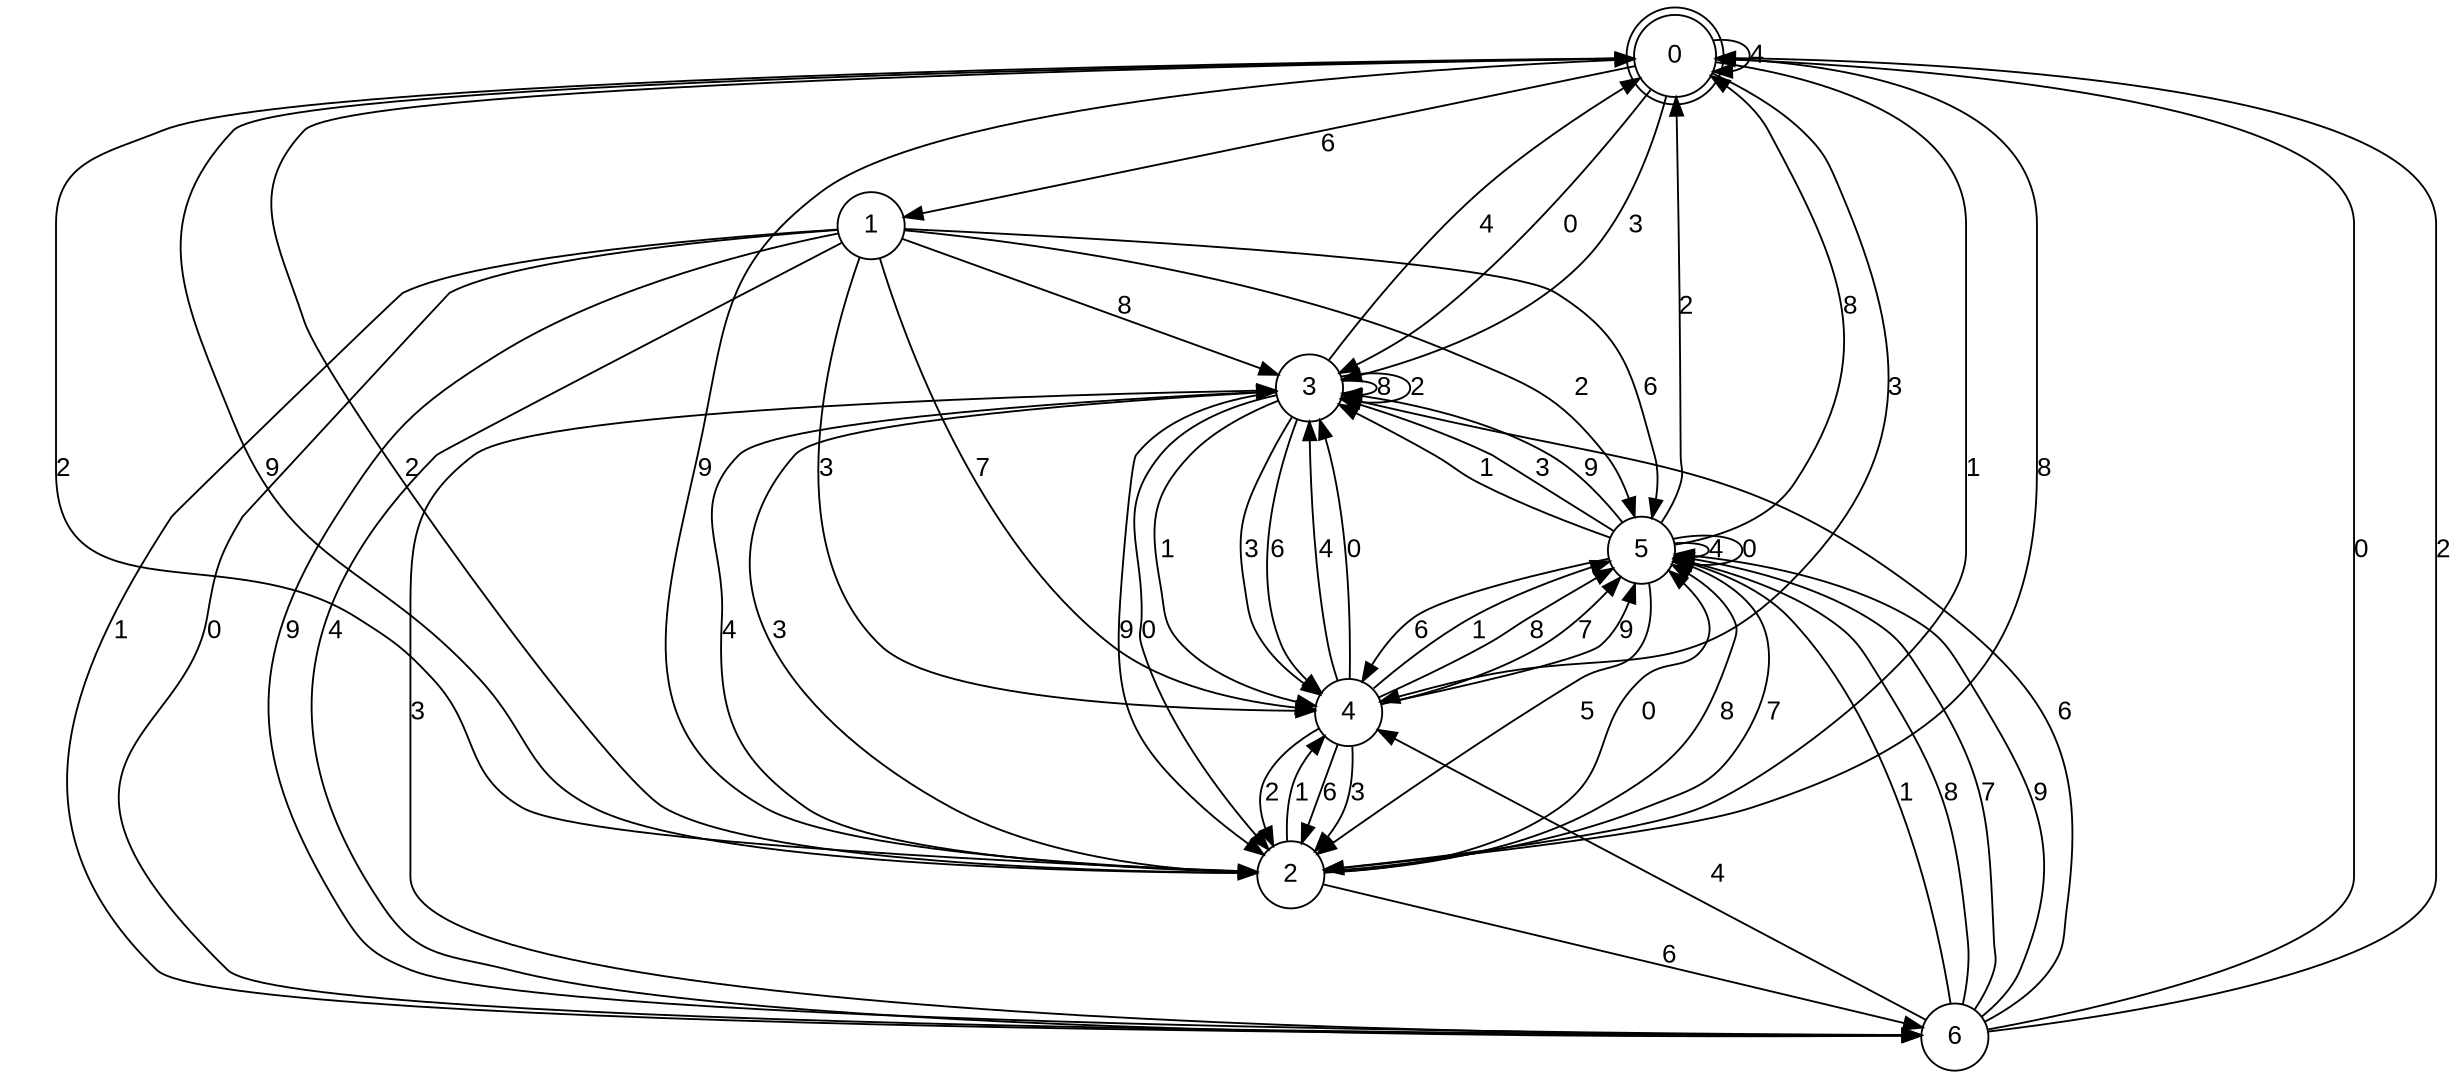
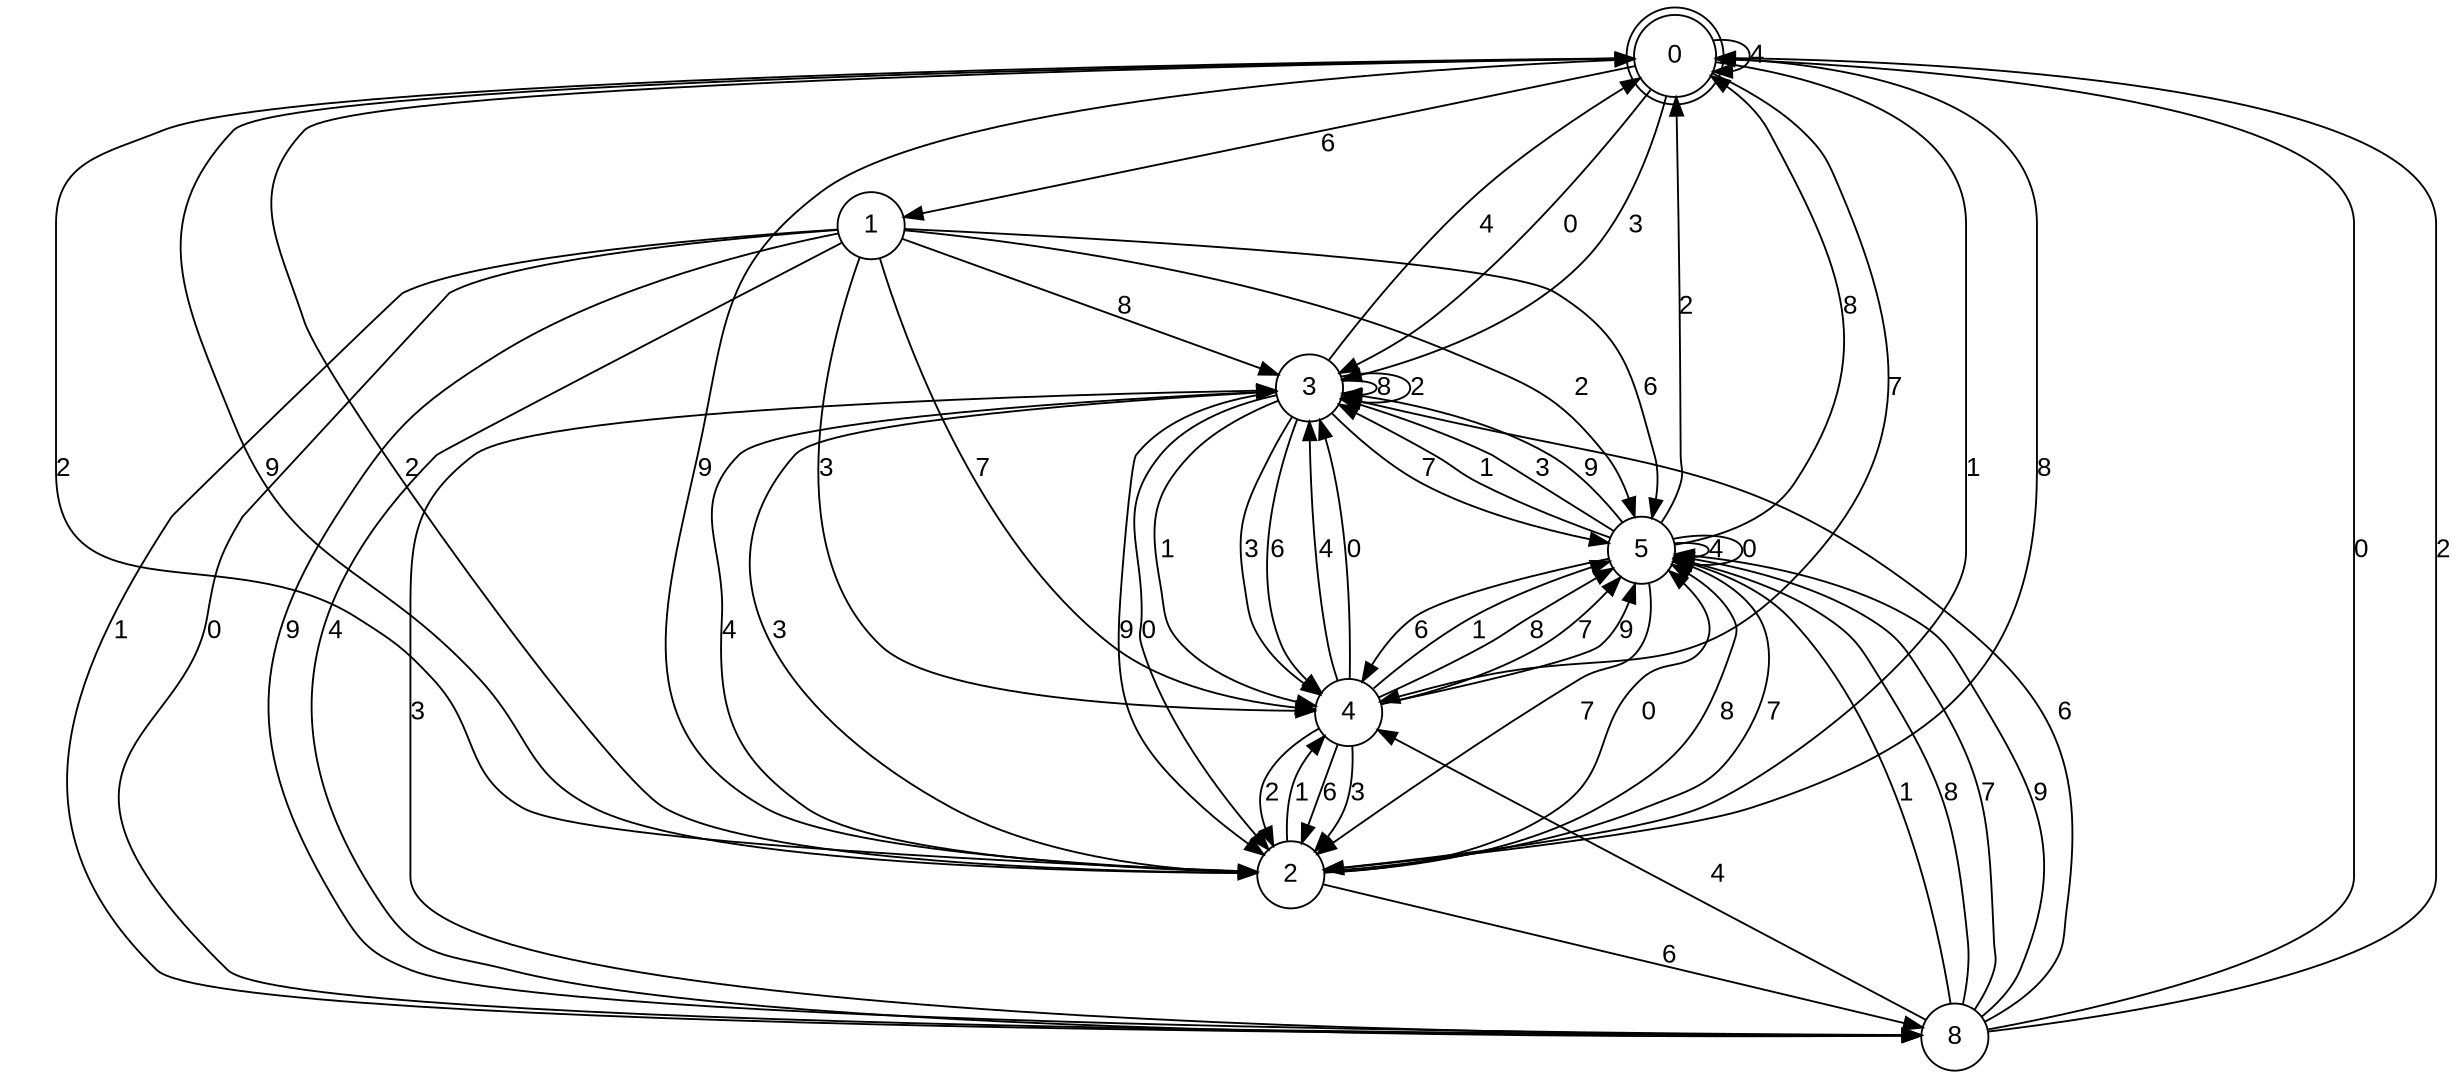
edge "0" -> "4": label "3" -> "7"
edge "3" -> "5": added, label "7"
edge "5" -> "2": label "5" -> "7"
node "6": label "6" -> "8"
